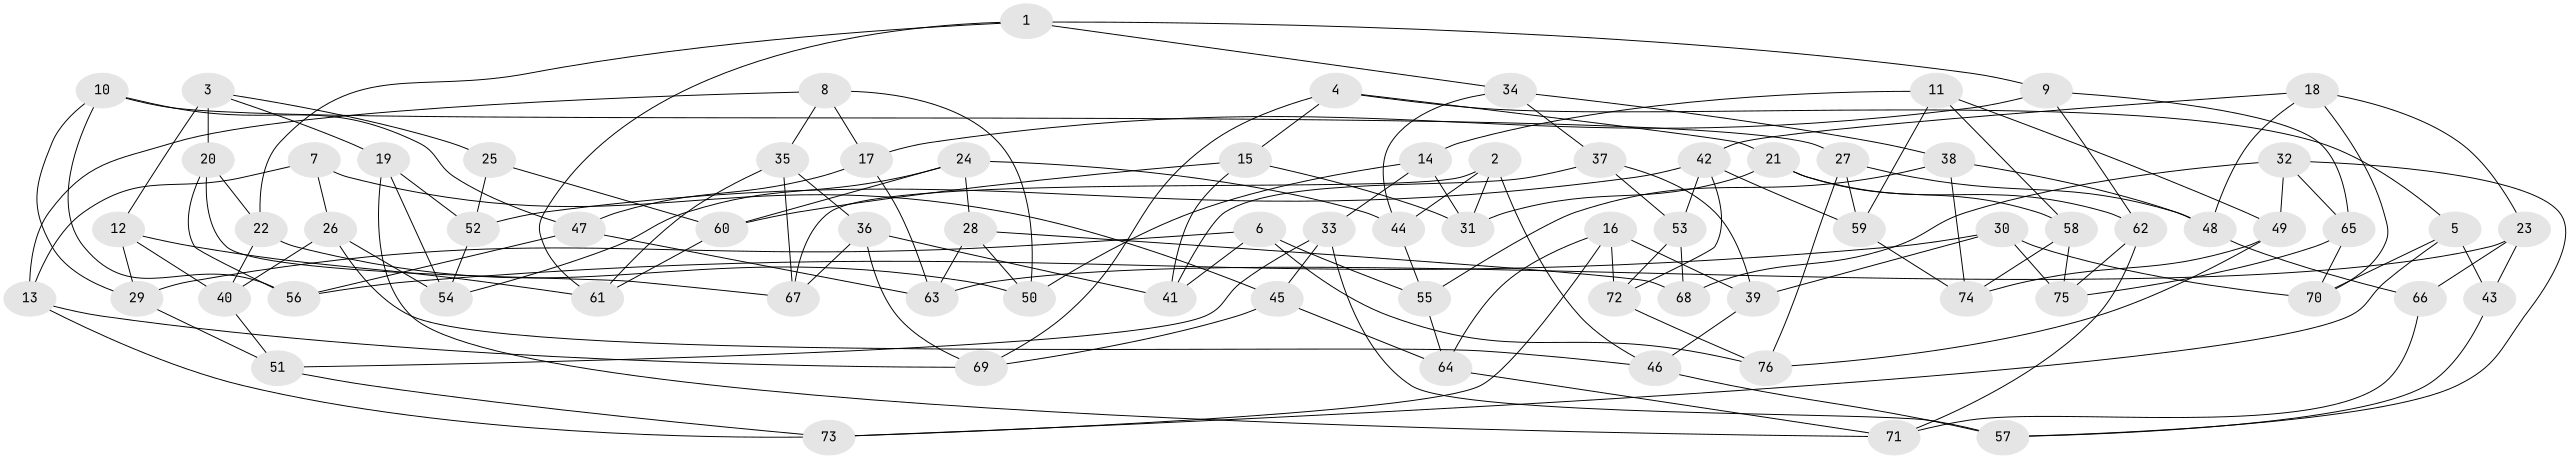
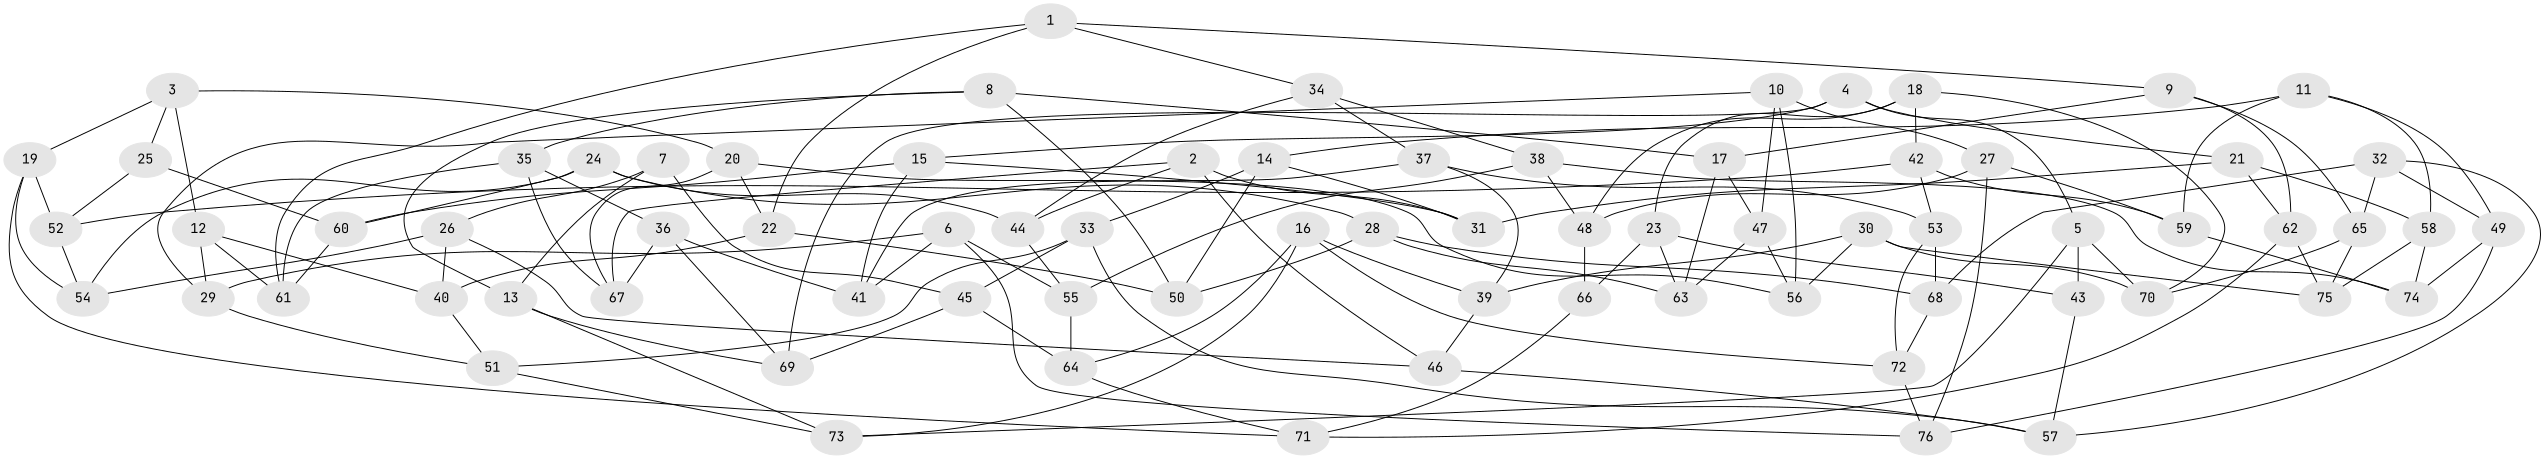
edge "42" -- "72": now "68" -- "72"
